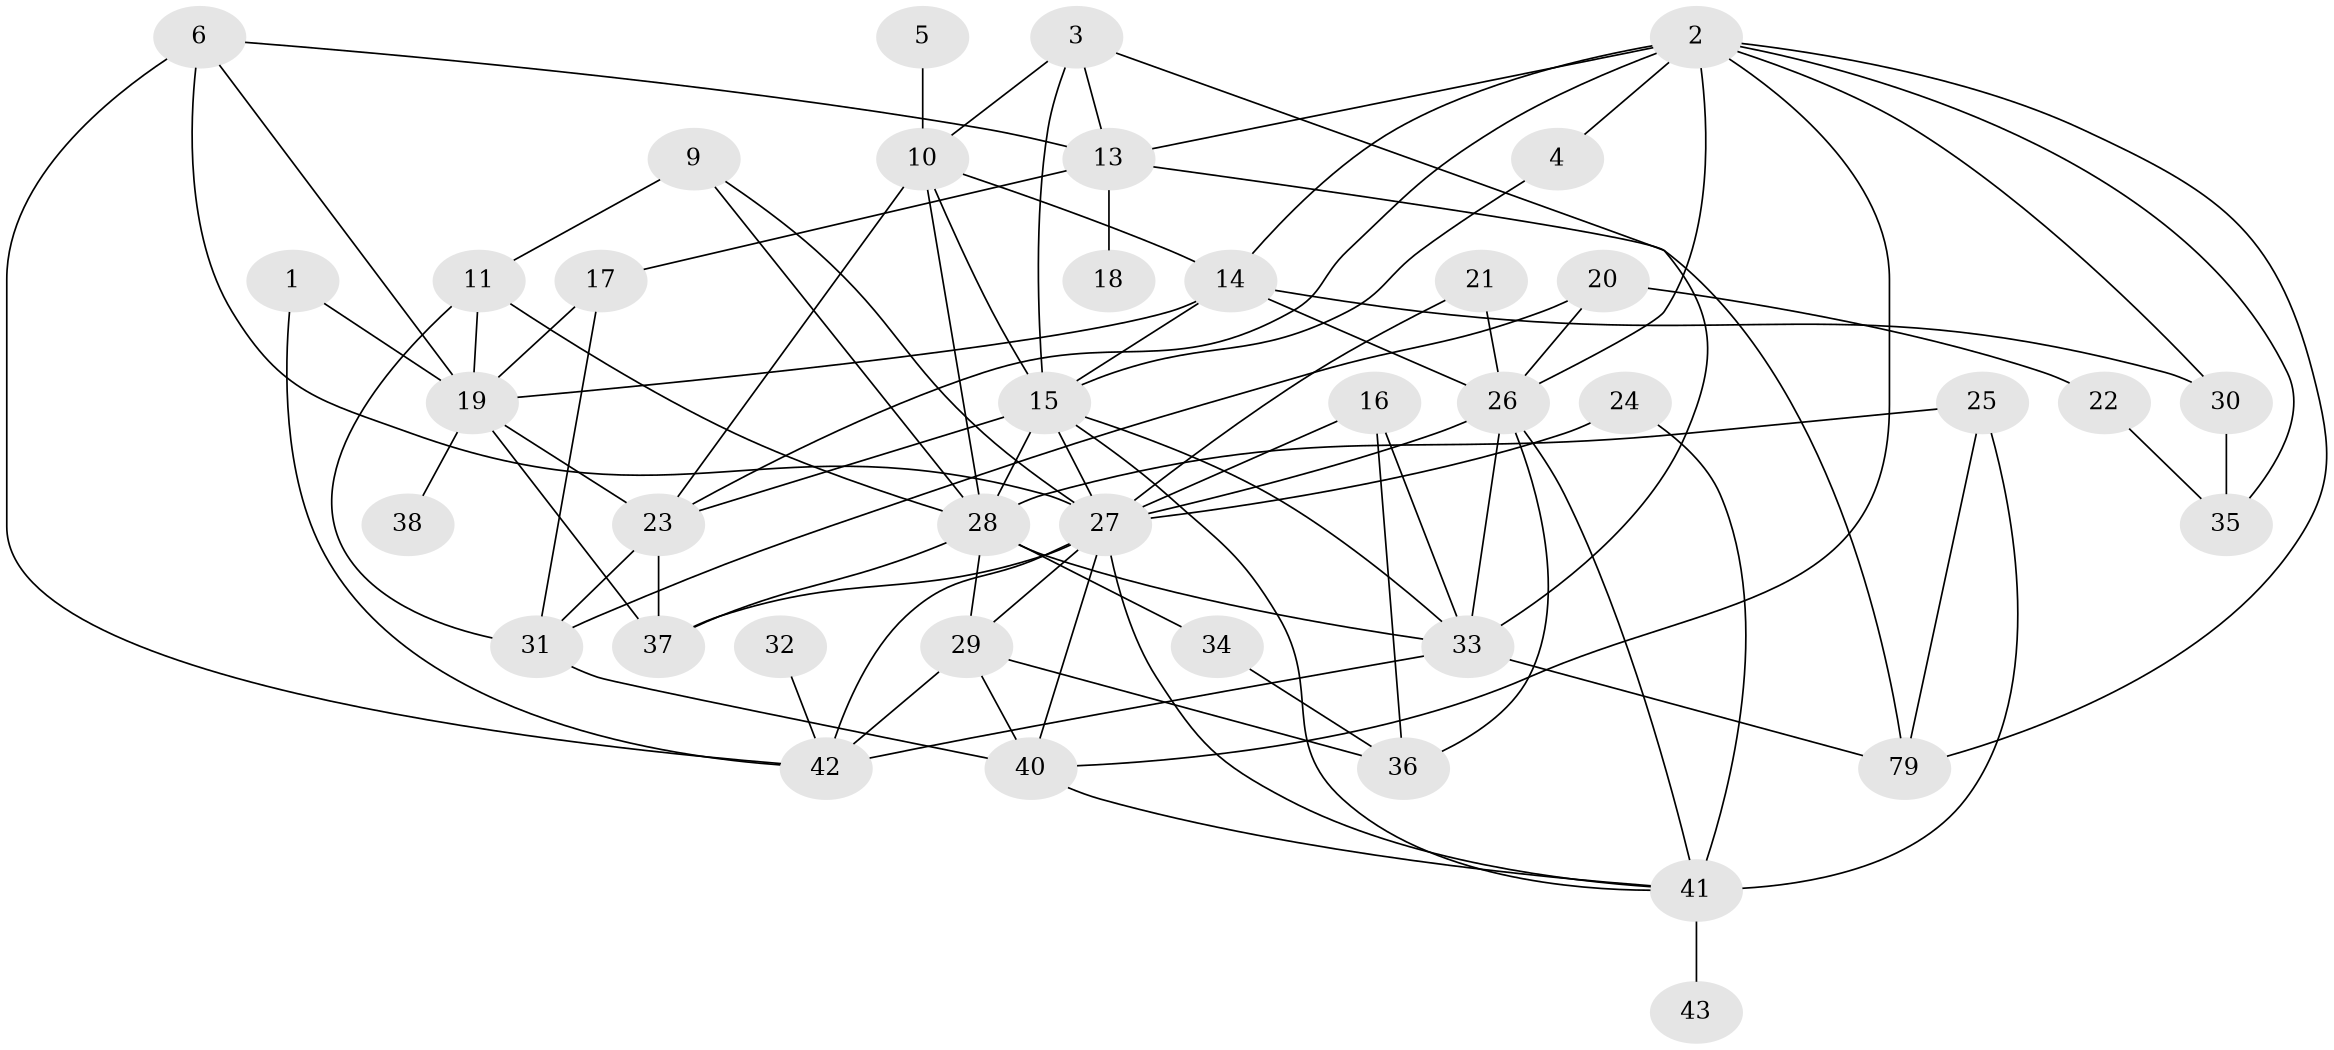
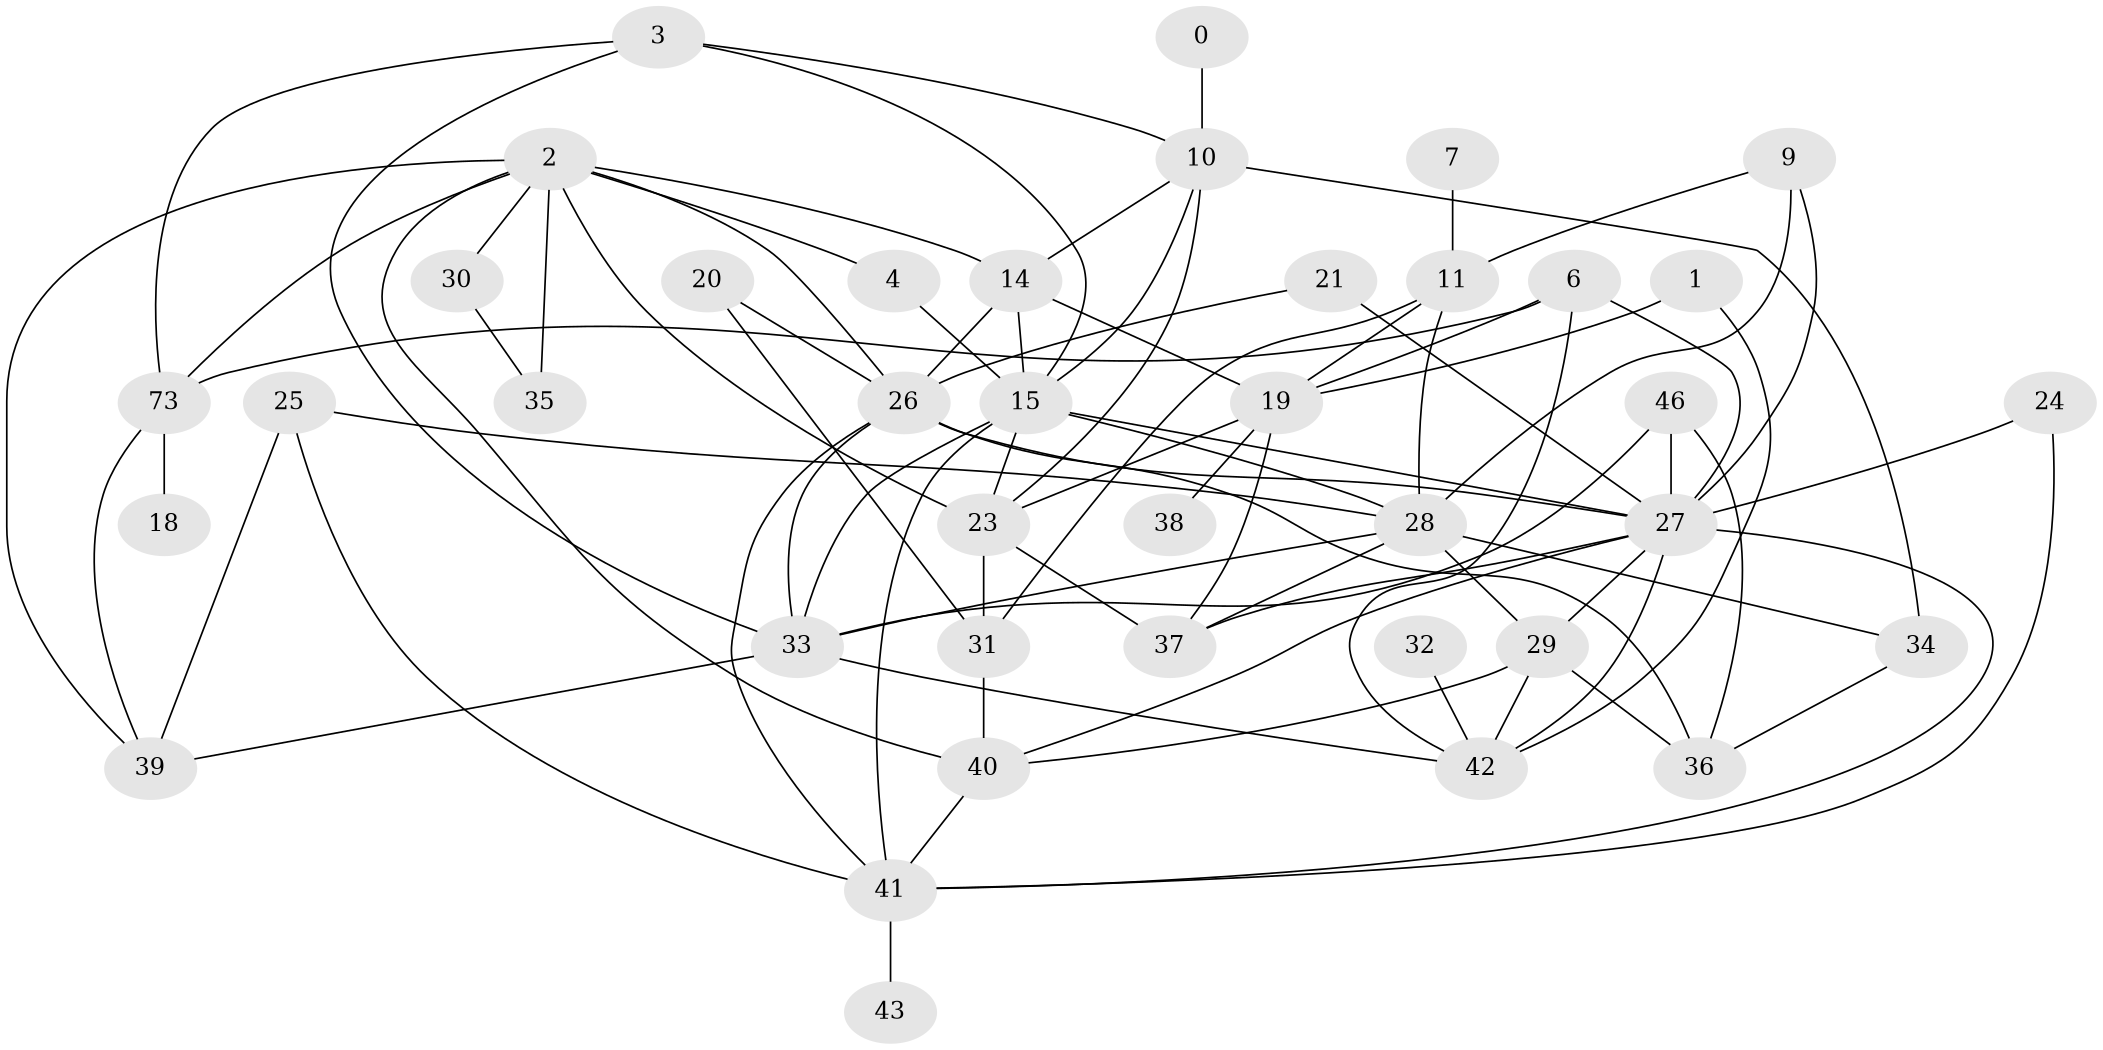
node "5": label "5" -> "0"
node "13": label "13" -> "73"
node "7": added
node "17": removed
edge "14" -- "30": removed
edge "10" -- "28": now "10" -- "34"
node "16": label "16" -> "46"
node "22": removed
node "79": label "79" -> "39"
